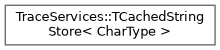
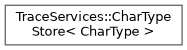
node "TraceServices::TCachedString Store< CharType >": label "TraceServices::TCachedString Store< CharType >" -> "TraceServices::CharType Store< CharType >"
